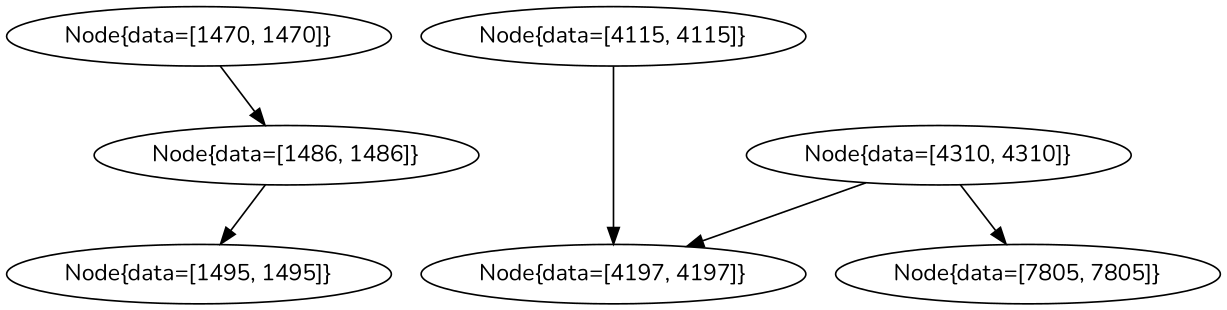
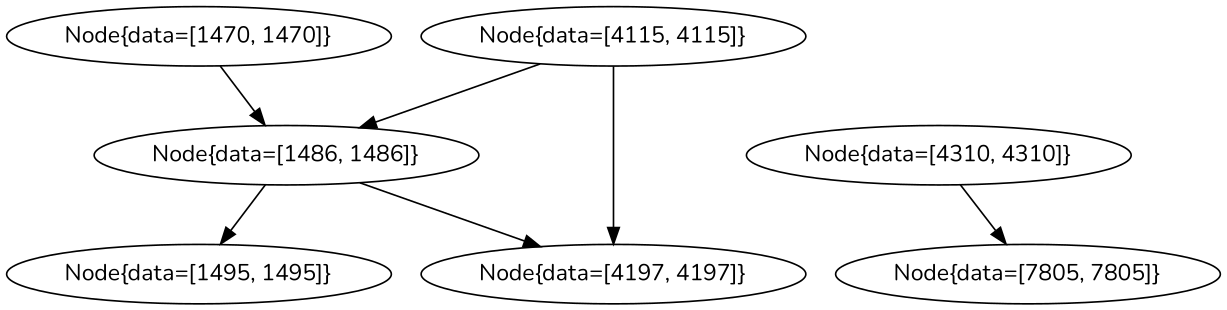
edge "Node{data=[4115, 4115]}" -> "Node{data=[1486, 1486]}": added
edge "Node{data=[4310, 4310]}" -> "Node{data=[4197, 4197]}": now "Node{data=[1486, 1486]}" -> "Node{data=[4197, 4197]}"
